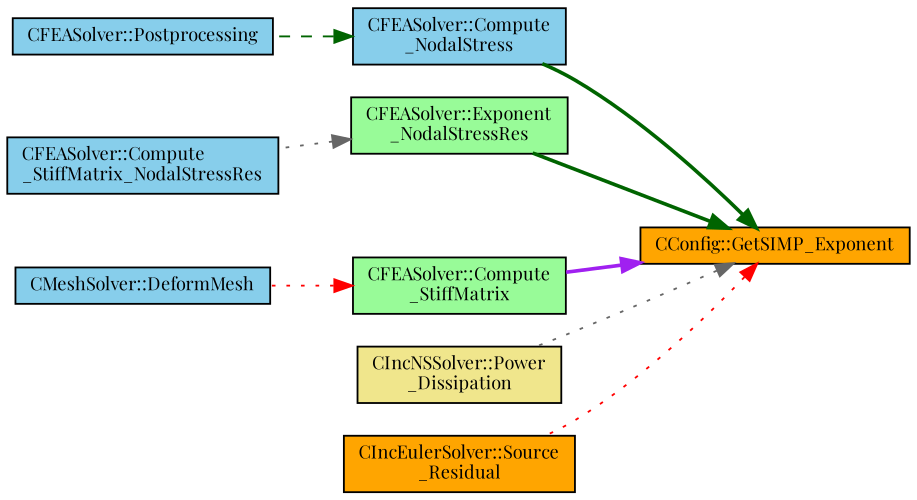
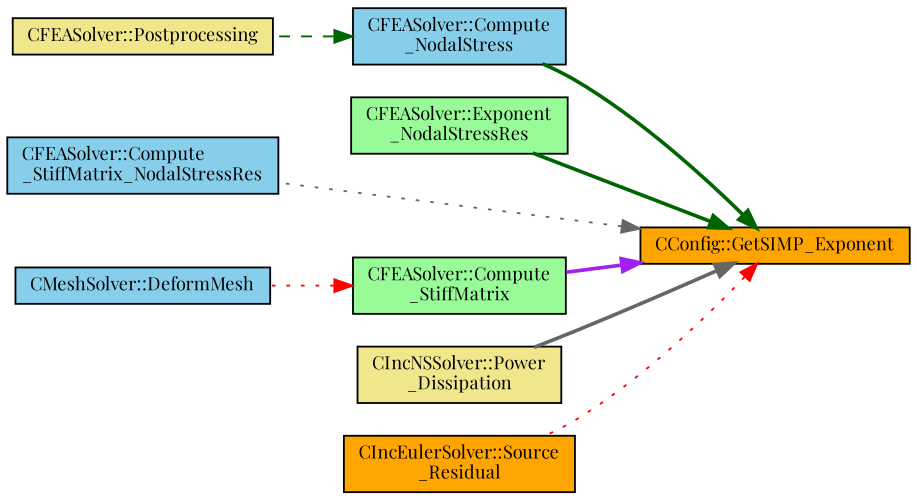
node "CFEASolver::Postprocessing": fillcolor skyblue -> khaki
edge "CFEASolver::Compute _StiffMatrix_NodalStressRes" -> "CFEASolver::Exponent _NodalStressRes": now "CFEASolver::Compute _StiffMatrix_NodalStressRes" -> "CConfig::GetSIMP_Exponent"
edge "CIncNSSolver::Power _Dissipation" -> "CConfig::GetSIMP_Exponent": style dotted -> bold
